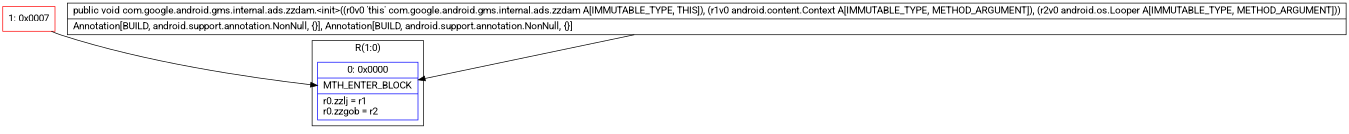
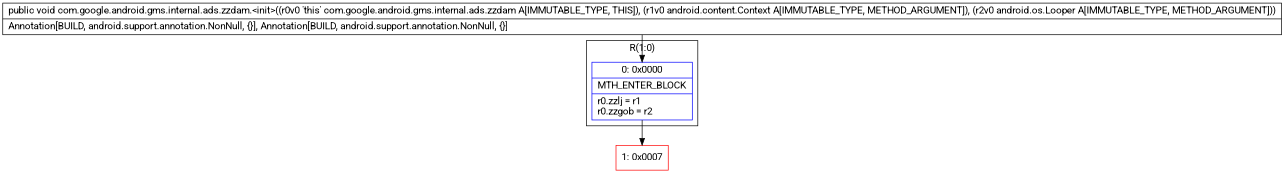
edge "1: 0x0007" -> "0: 0x0000": reversed
